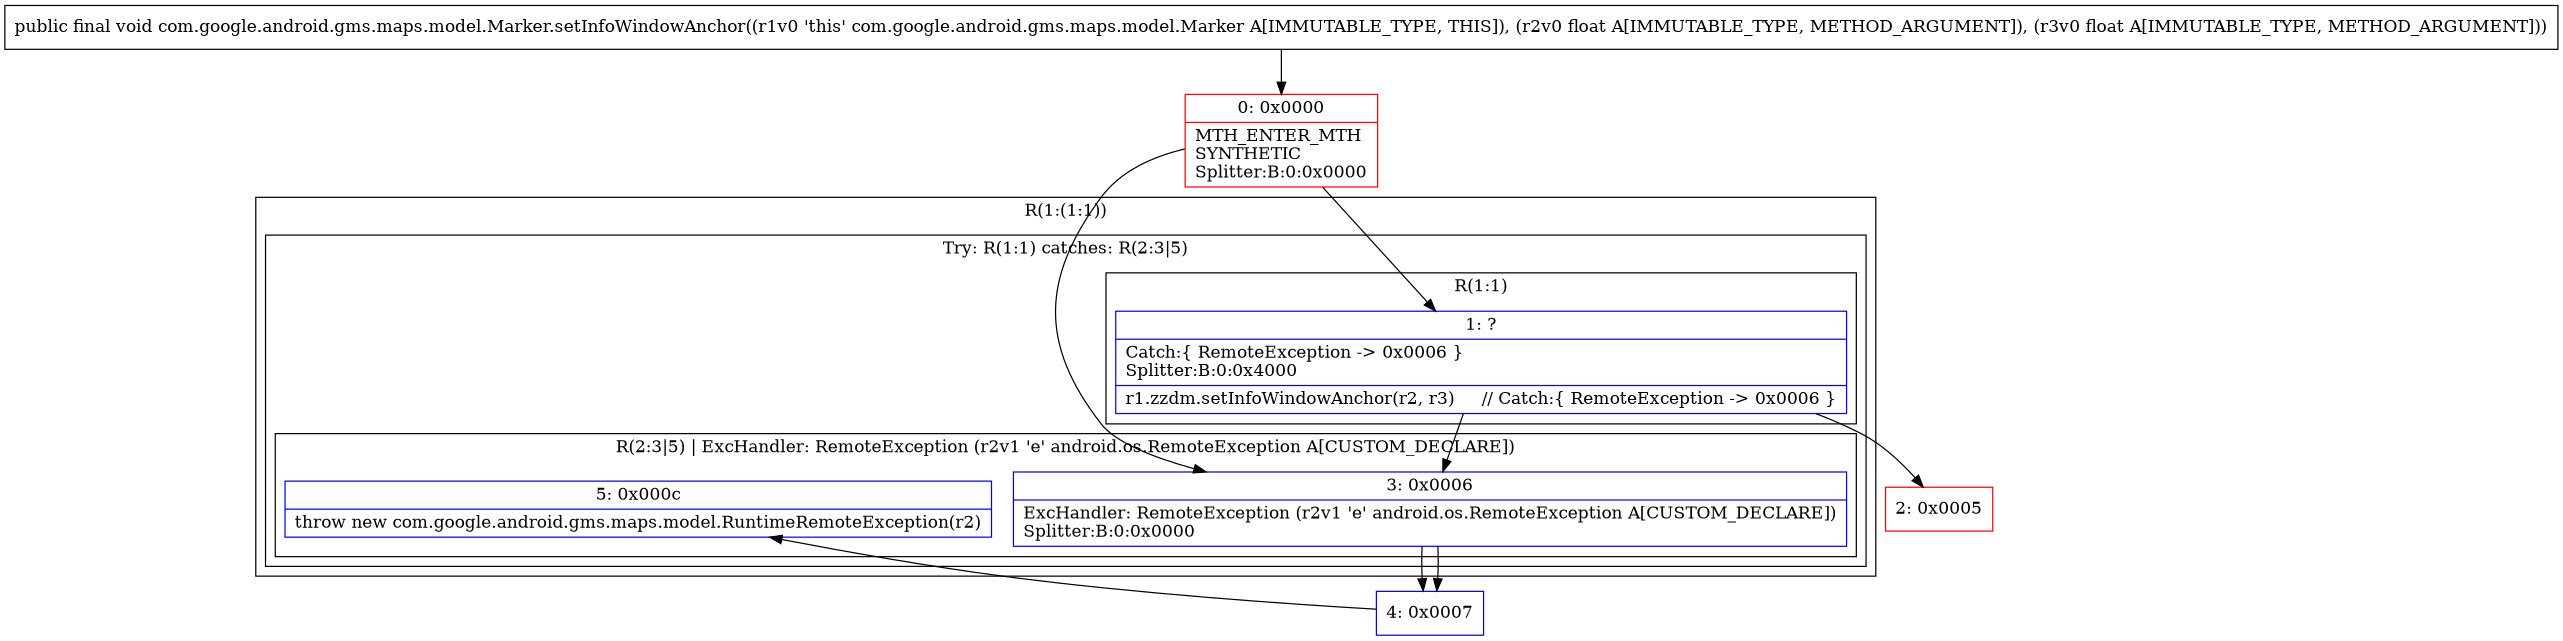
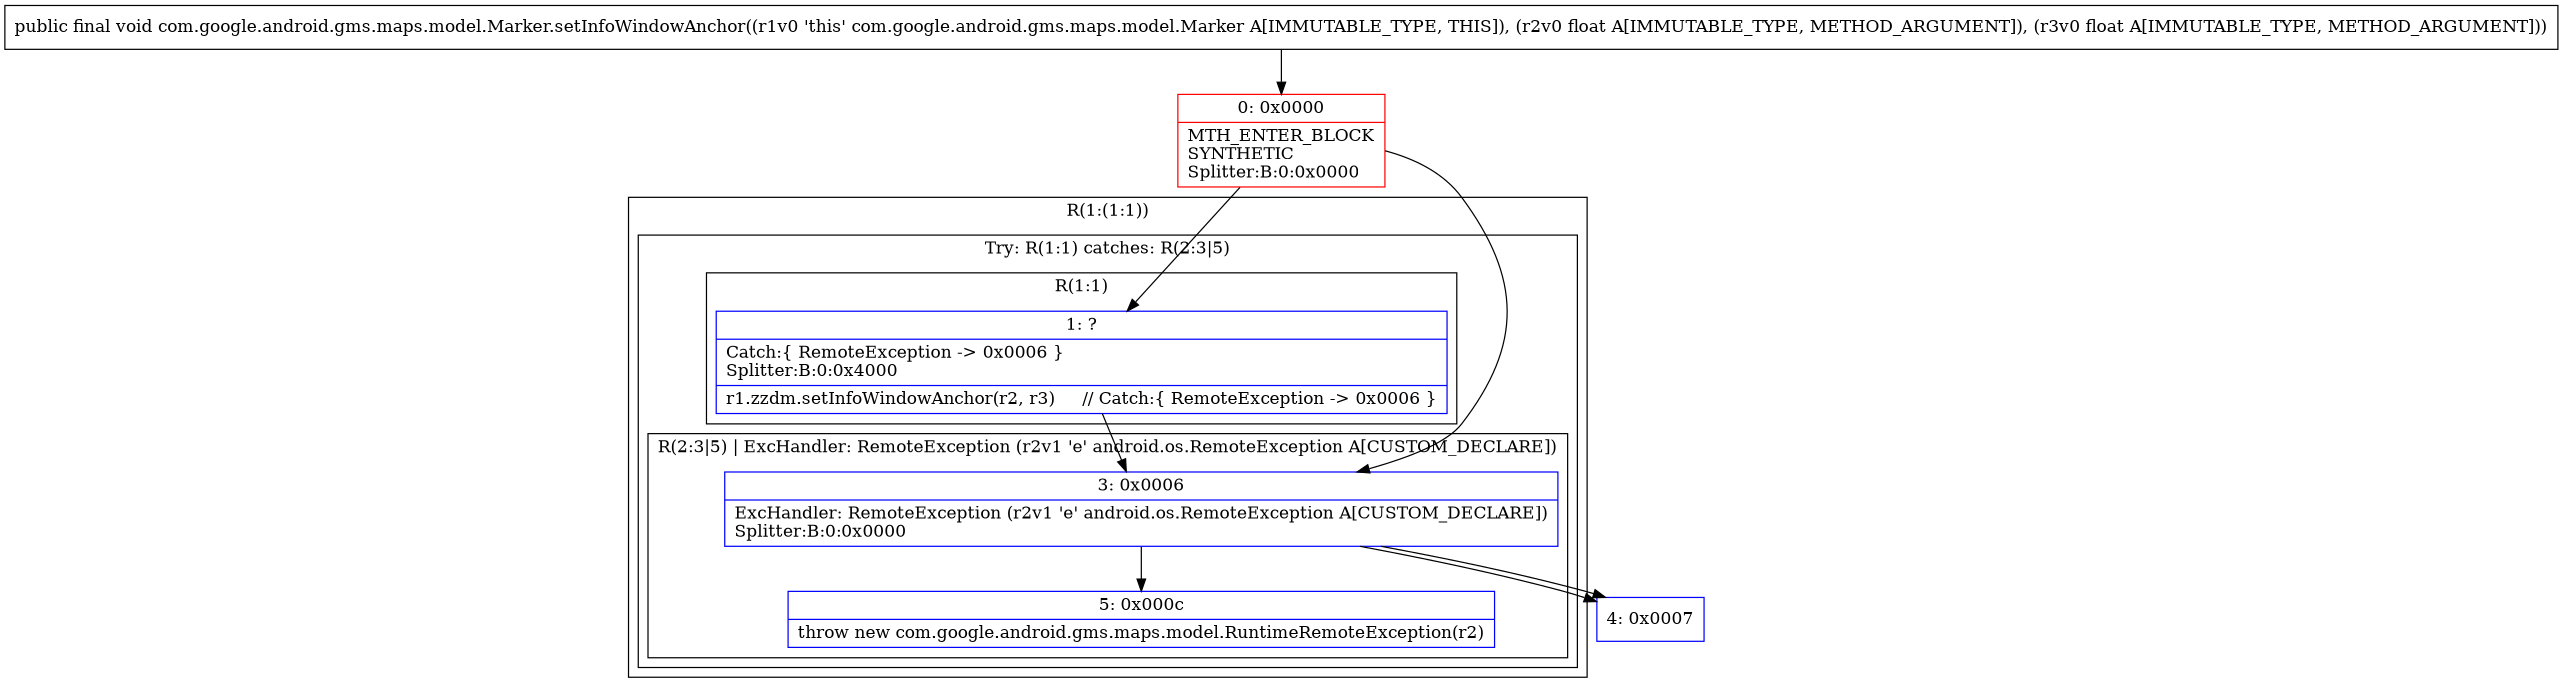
node "0: 0x0000": text "MTH_ENTER_MTH" -> "MTH_ENTER_BLOCK"
node "2: 0x0005": removed
edge "4: 0x0007" -> "5: 0x000c": now "3: 0x0006" -> "5: 0x000c"
